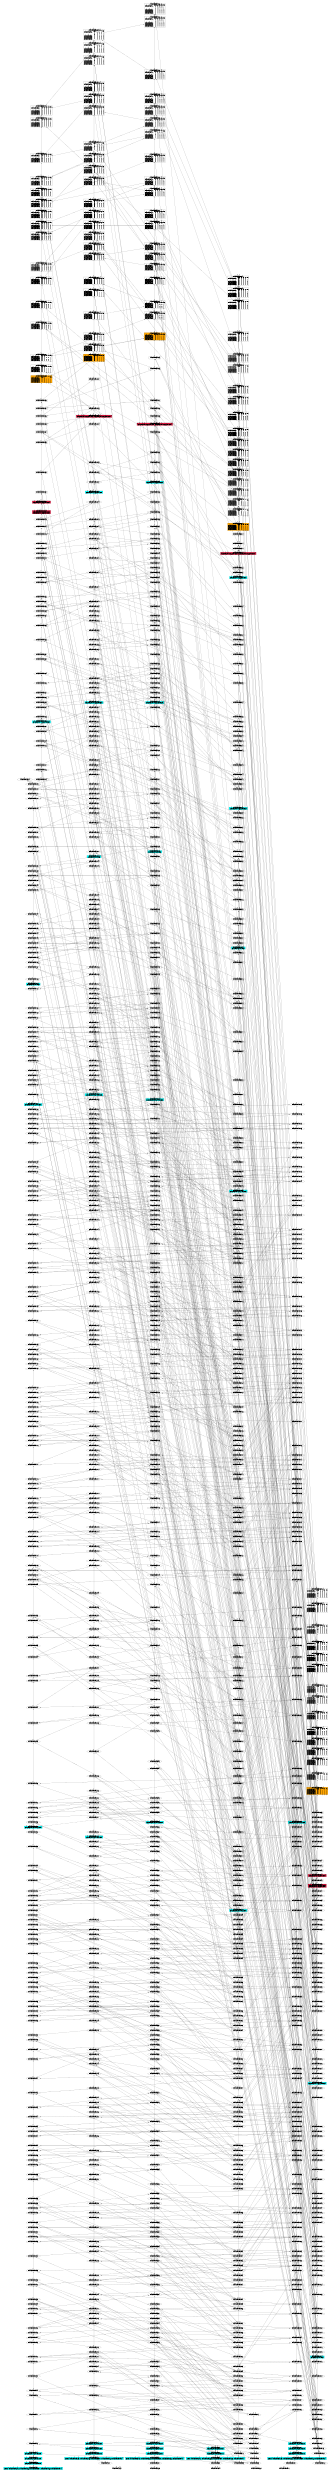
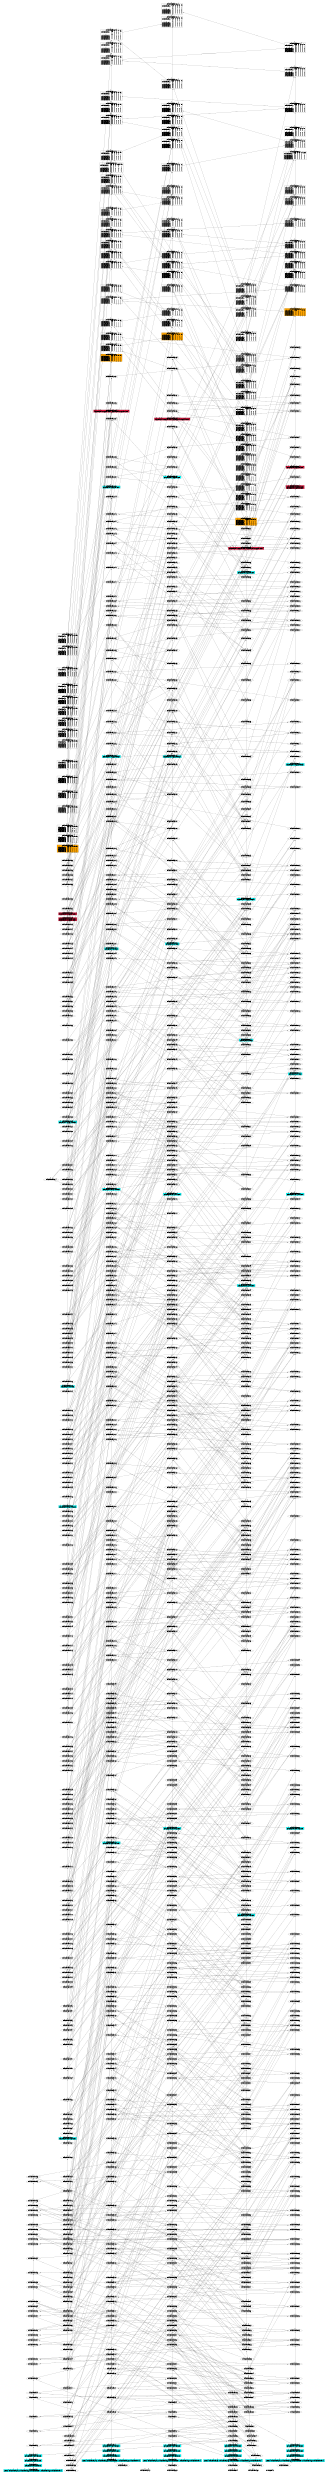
node "PublicIdname931_272": text "aux" -> "aNeighb"
node "PublicIdnameb0e_160": added
node "PublicIdnameb0e_265": text "dec" -> "dSectio"
node "PublicIdnameb0b_36": removed
node "PublicIdnameace_4": added
node "PublicIdnameb0e91c": label "PublicIdnameb0e91c" -> "OurMerge0e91c"
